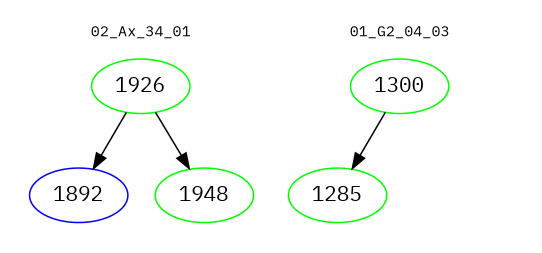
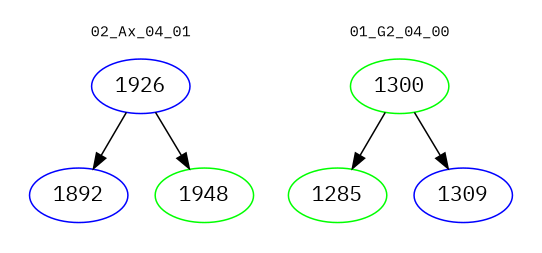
cluster "02_Ax_34_01": label "02_Ax_34_01" -> "02_Ax_04_01"
cluster "01_G2_04_03": label "01_G2_04_03" -> "01_G2_04_00"
node "1926": color green -> blue
node "1309": added
